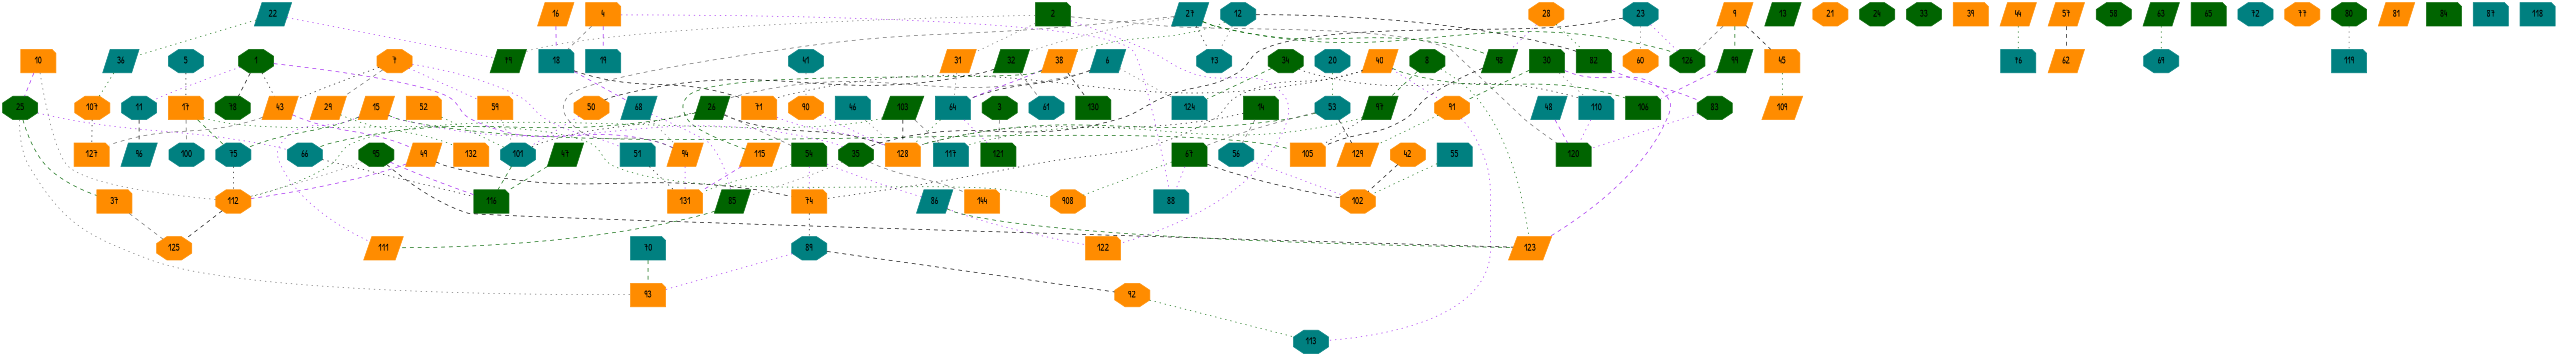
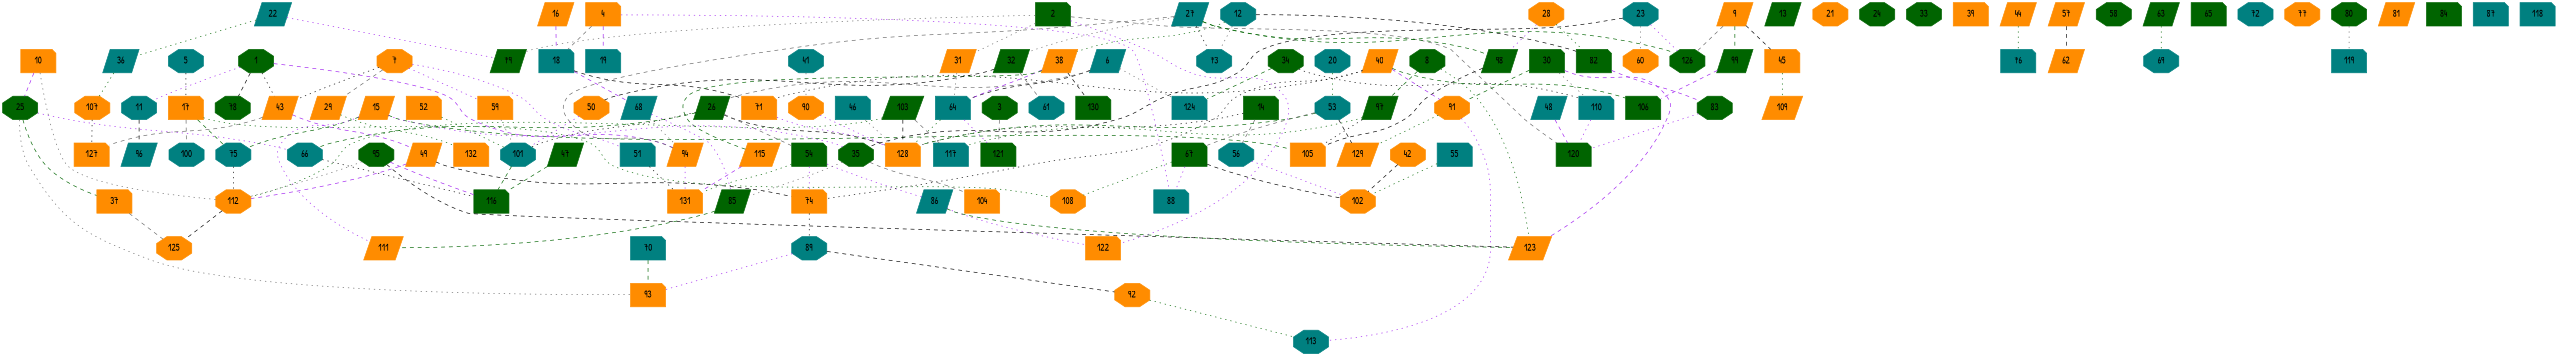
edge "40" -- "91": style dotted -> dashed
node "144": label "144" -> "104"
node "908": label "908" -> "108"
